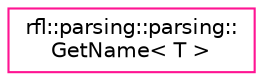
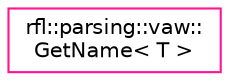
node "rfl::parsing::parsing:: GetName< T >": label "rfl::parsing::parsing:: GetName< T >" -> "rfl::parsing::vaw:: GetName< T >"
